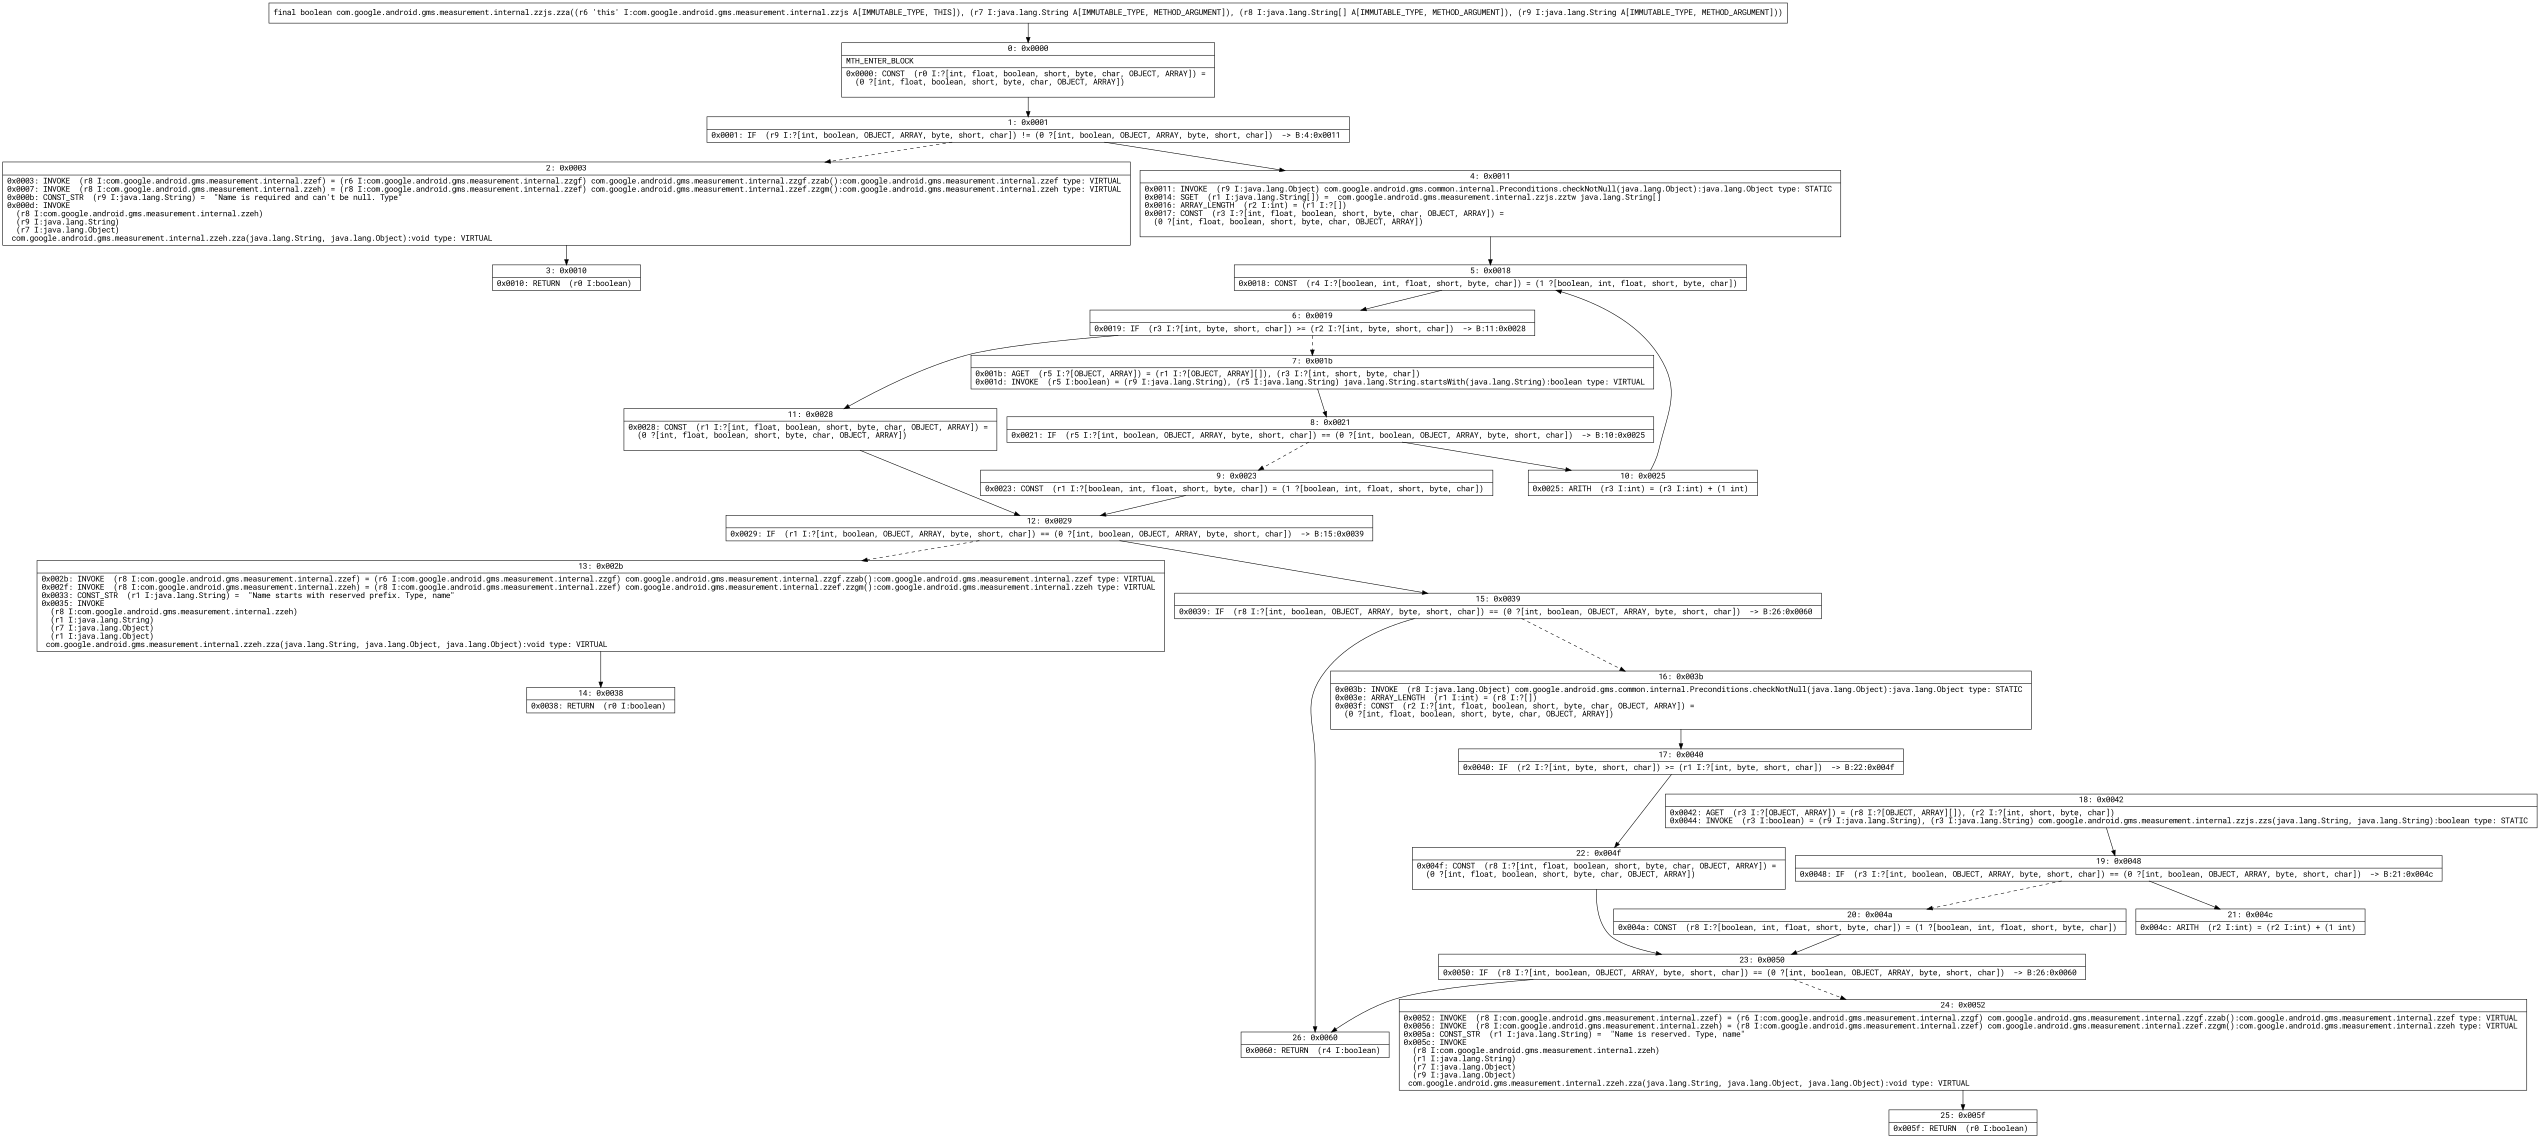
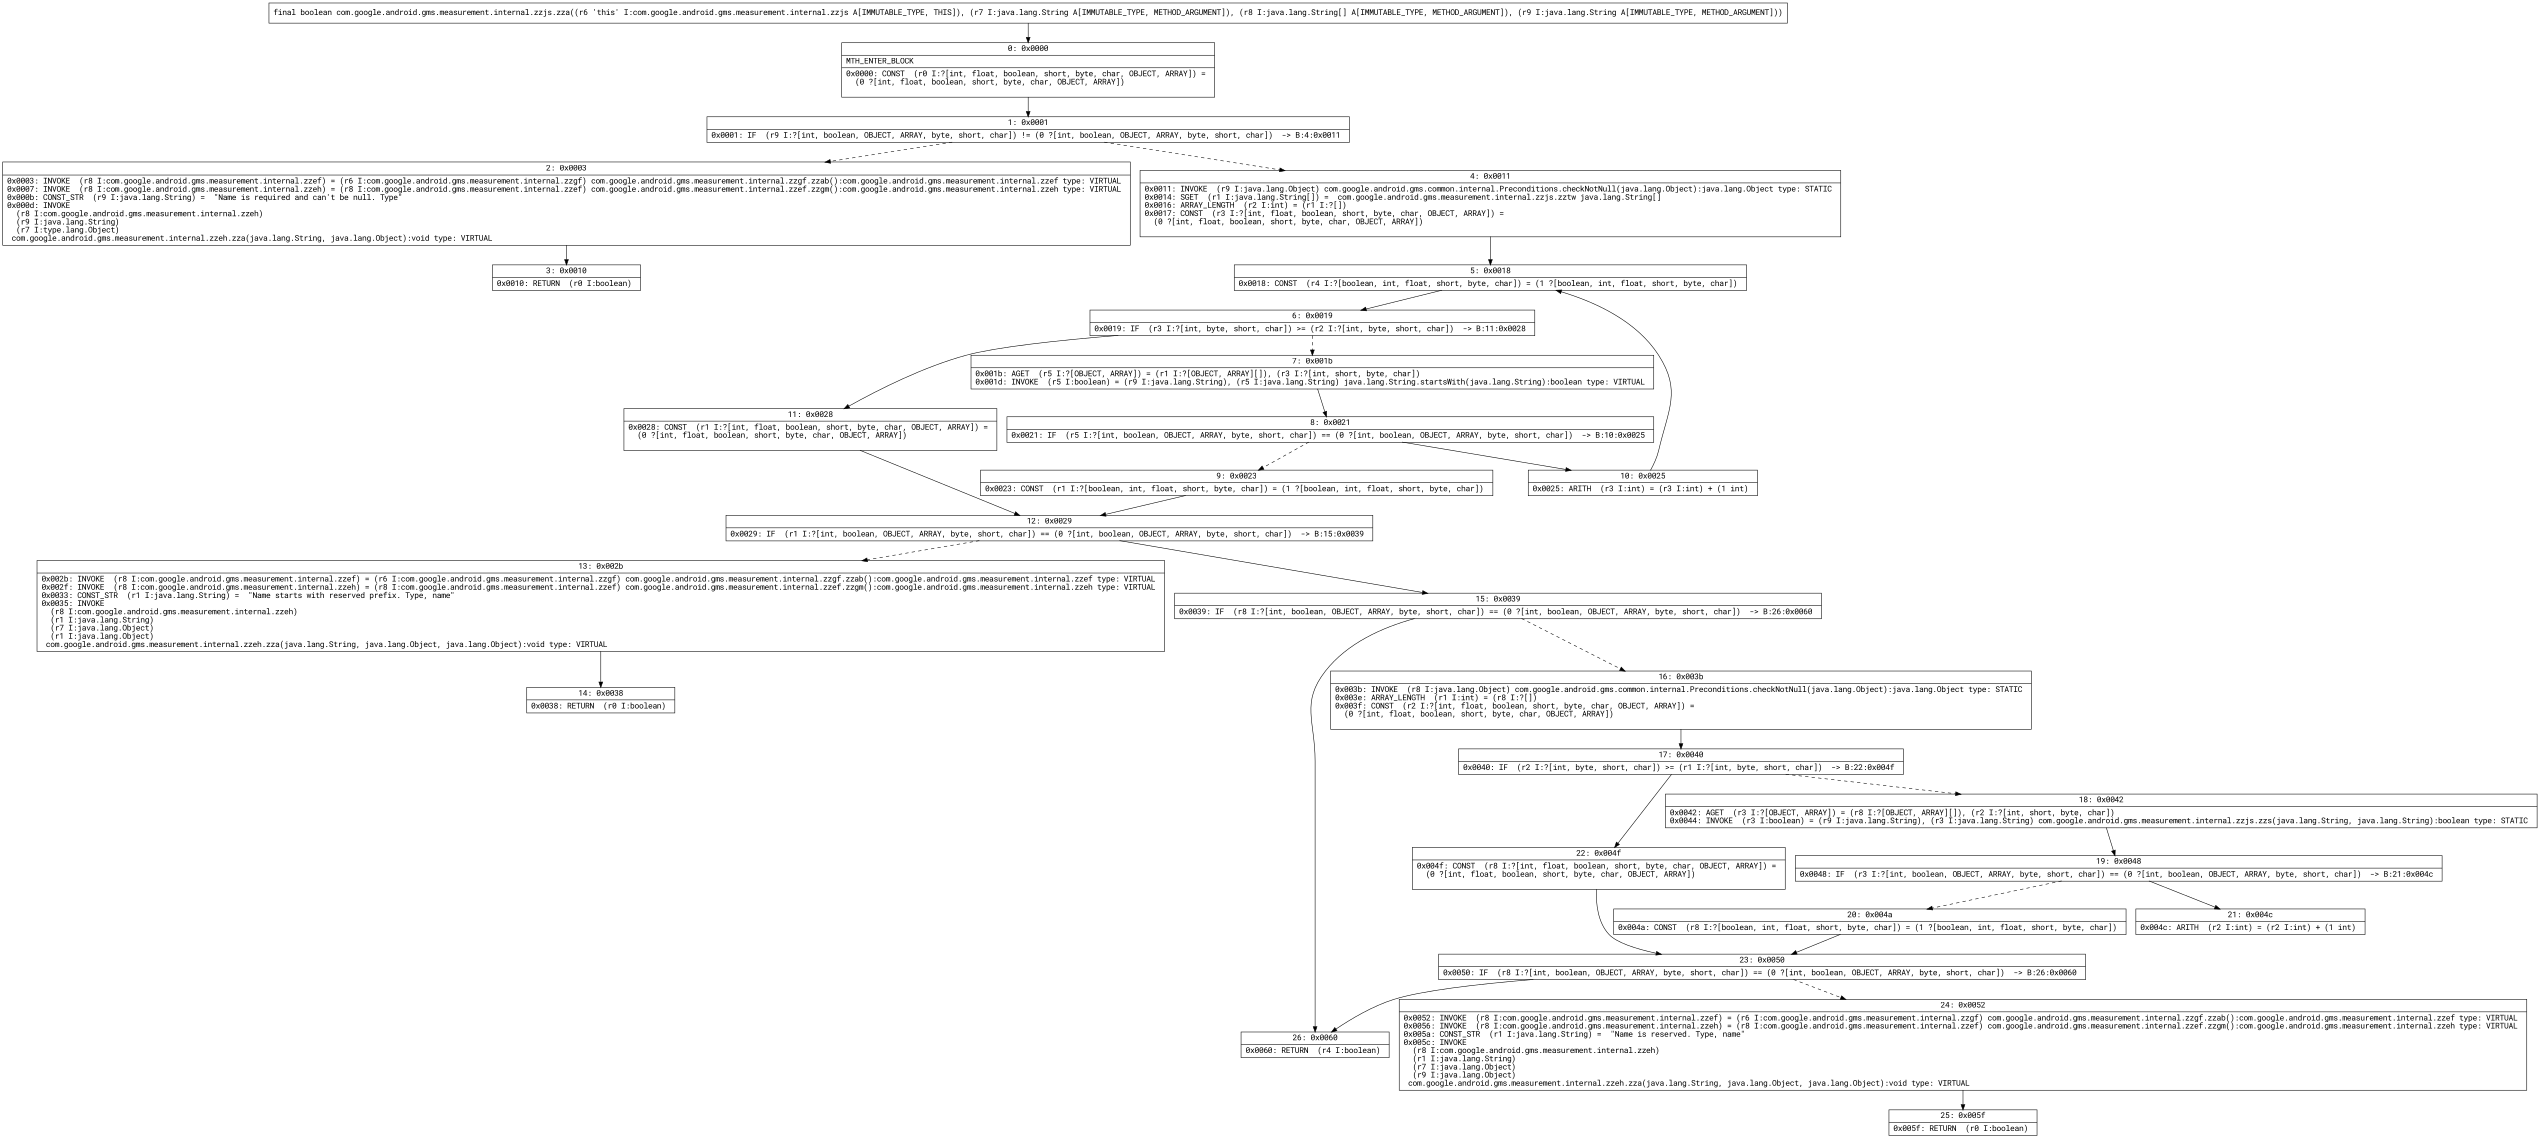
edge "1: 0x0001" -> "4: 0x0011": style solid -> dashed
node "2: 0x0003": text "(r7 I:java.lang.Object)" -> "(r7 I:type.lang.Object)"
edge "17: 0x0040" -> "18: 0x0042": added
